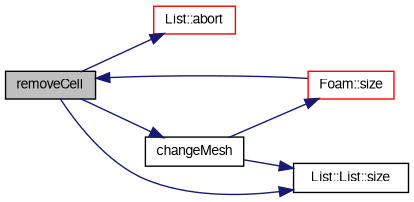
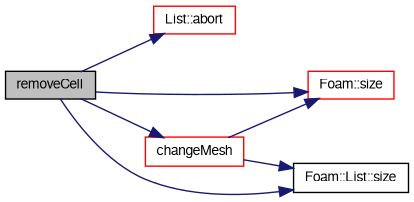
edge "Foam::size" -> "removeCell": reversed
node "changeMesh": color black -> red
node "List::List::size": label "List::List::size" -> "Foam::List::size"
